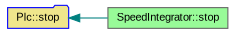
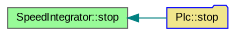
edge "SpeedIntegrator::stop" -> "Plc::stop": reversed
